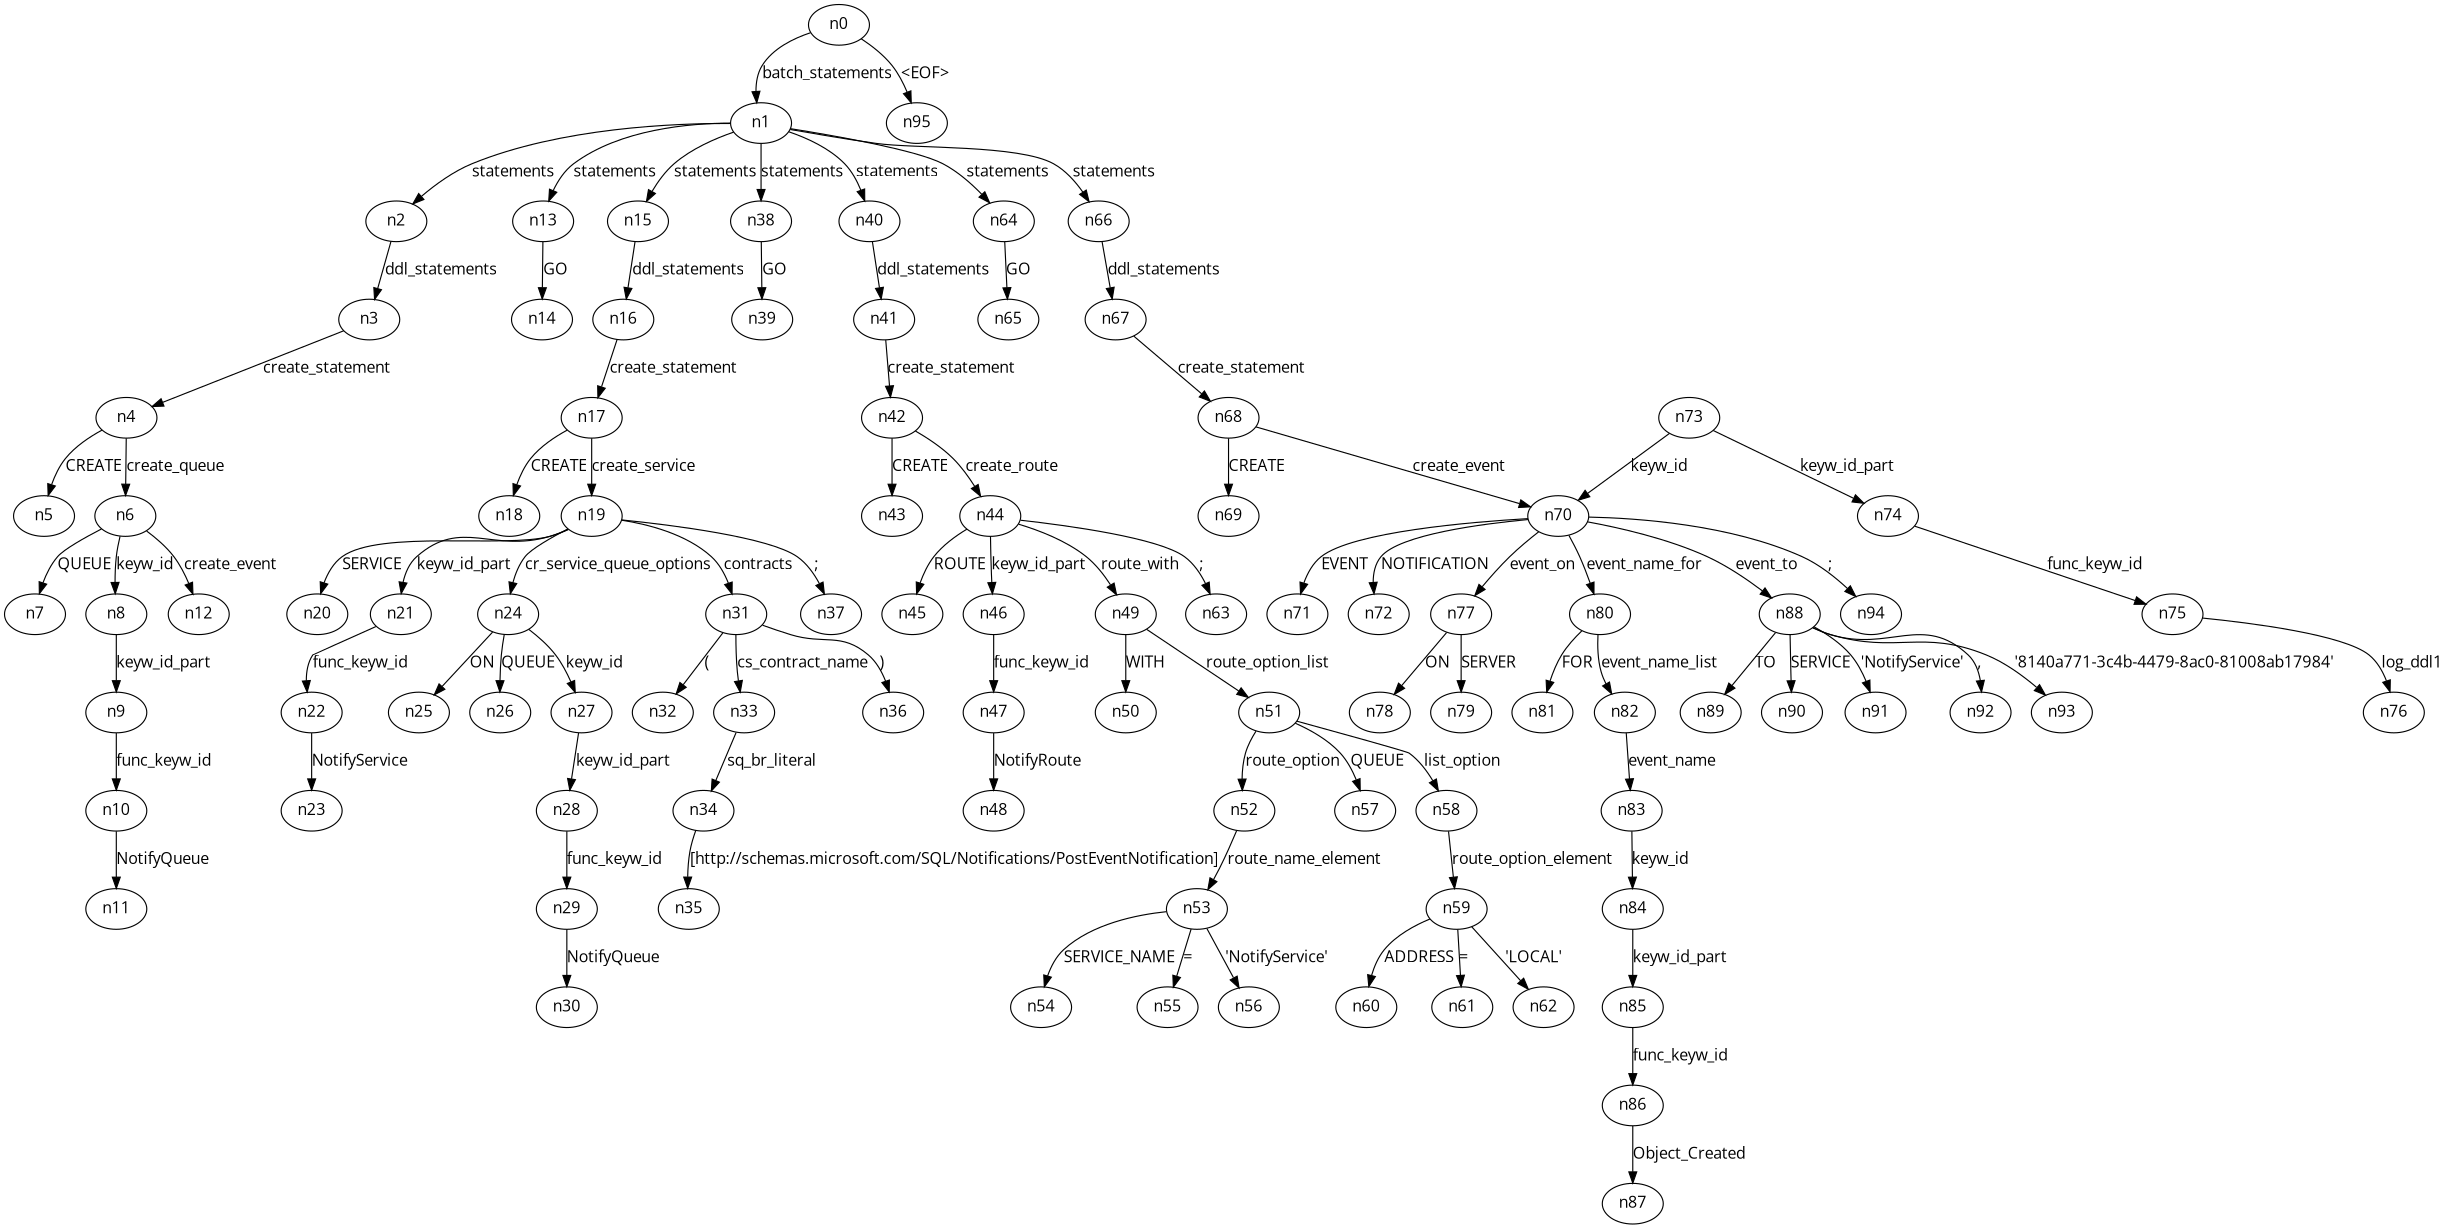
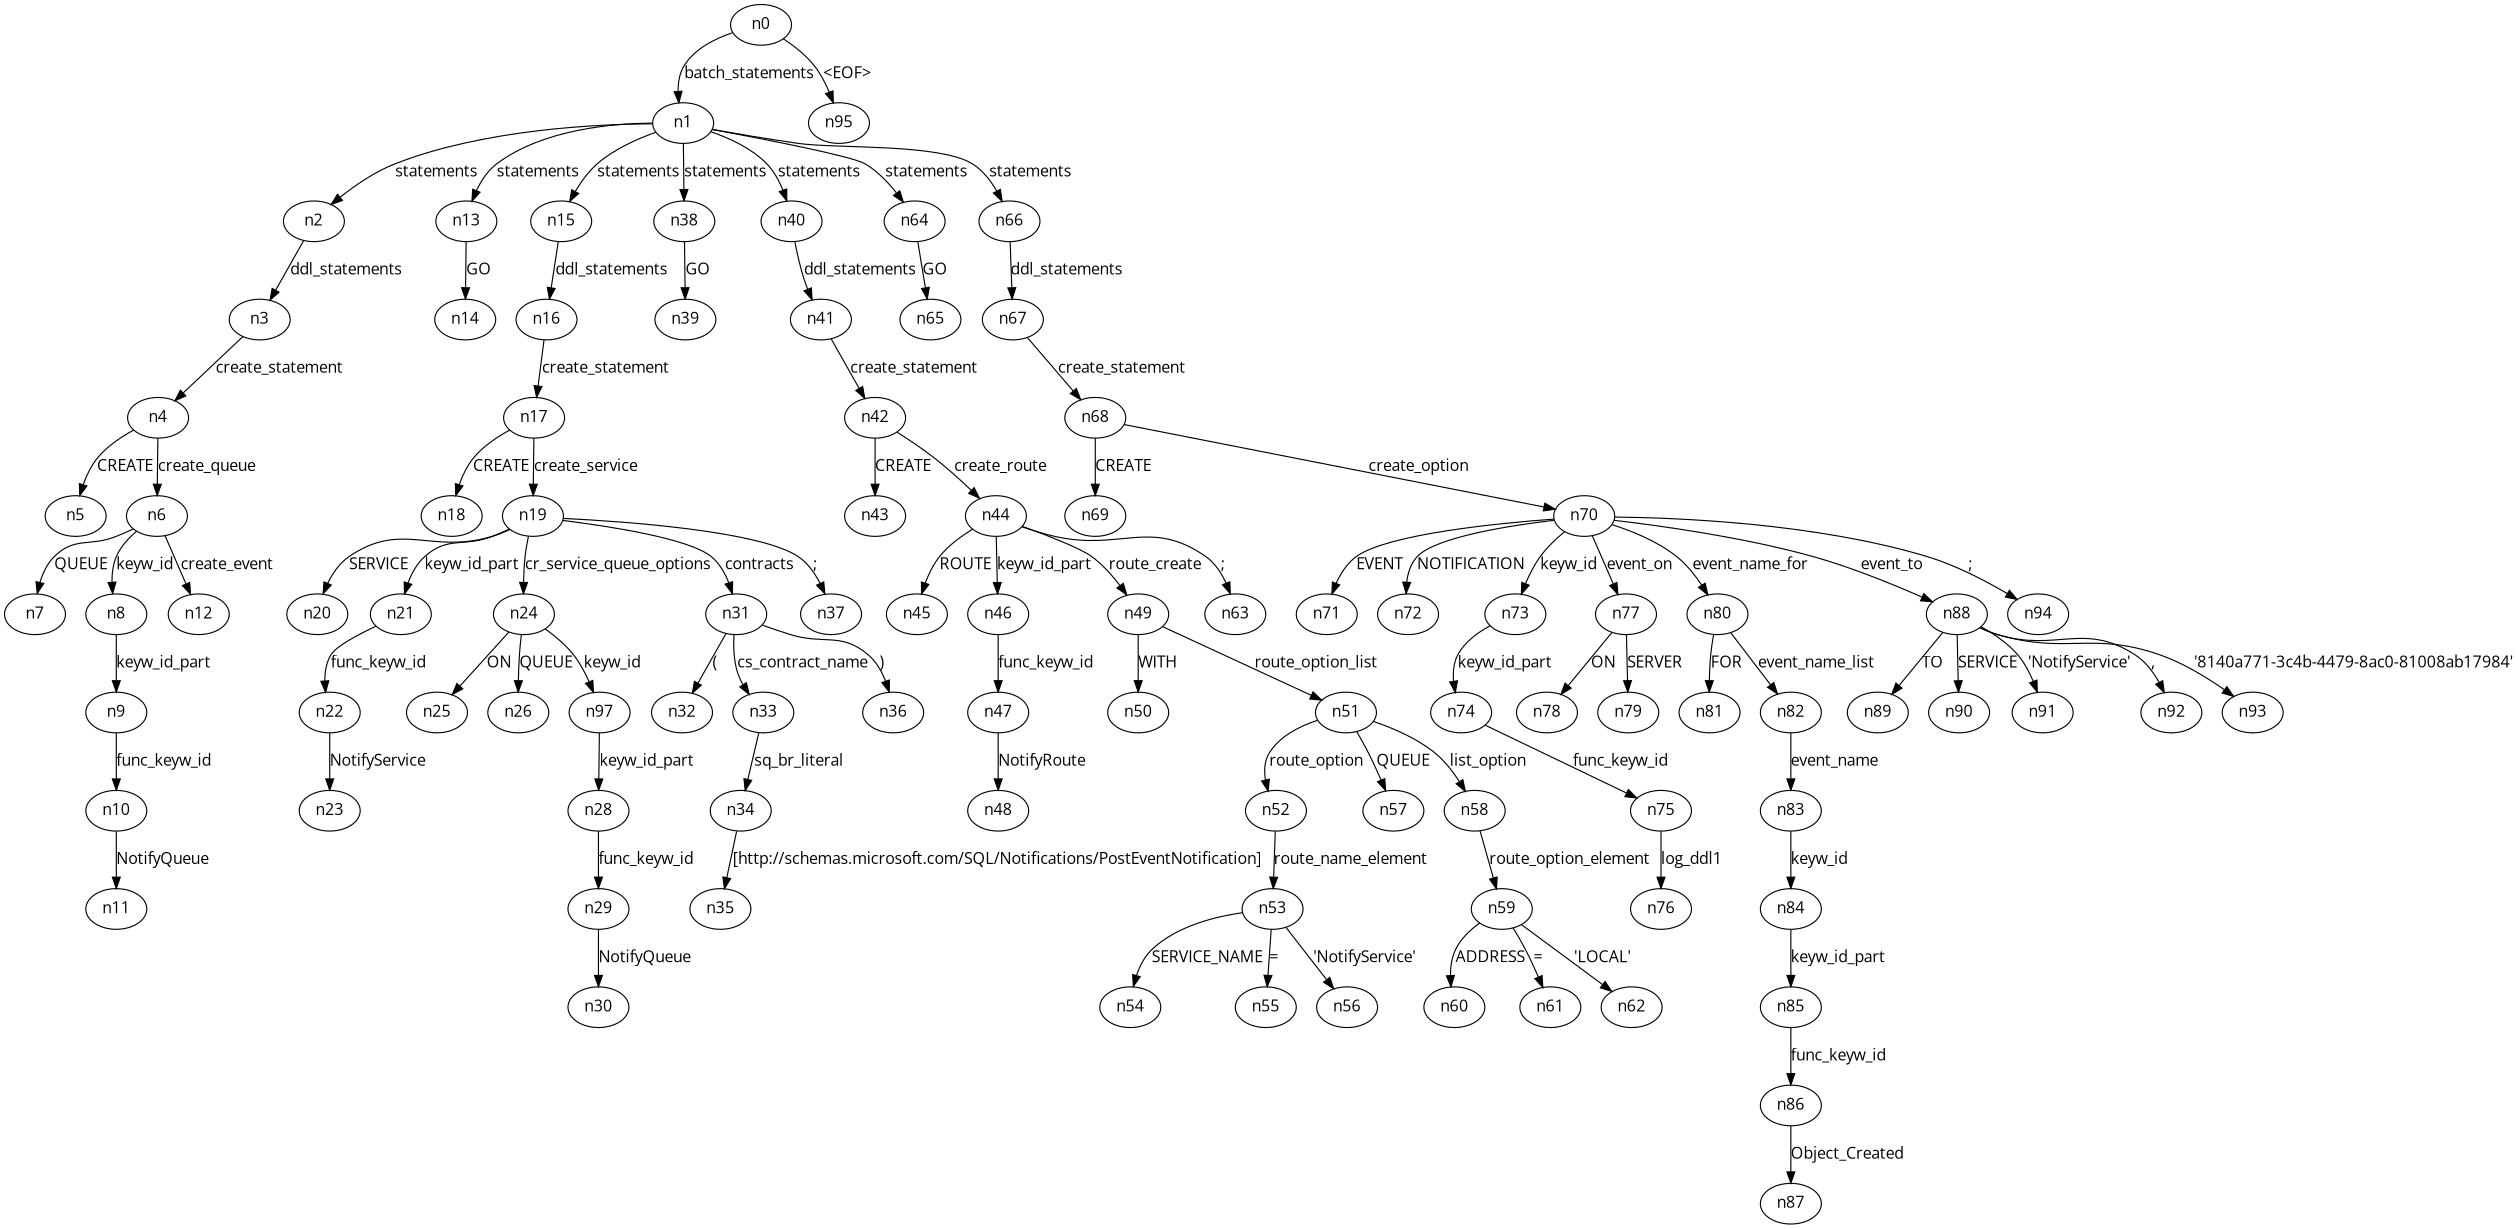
edge "n73" -> "n70": reversed
edge "n68" -> "n70": label "create_event" -> "create_option"
edge "n44" -> "n49": label "route_with" -> "route_create"
node "n27": label "n27" -> "n97"
